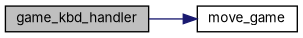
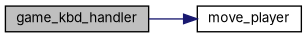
node "move_game": label "move_game" -> "move_player"
